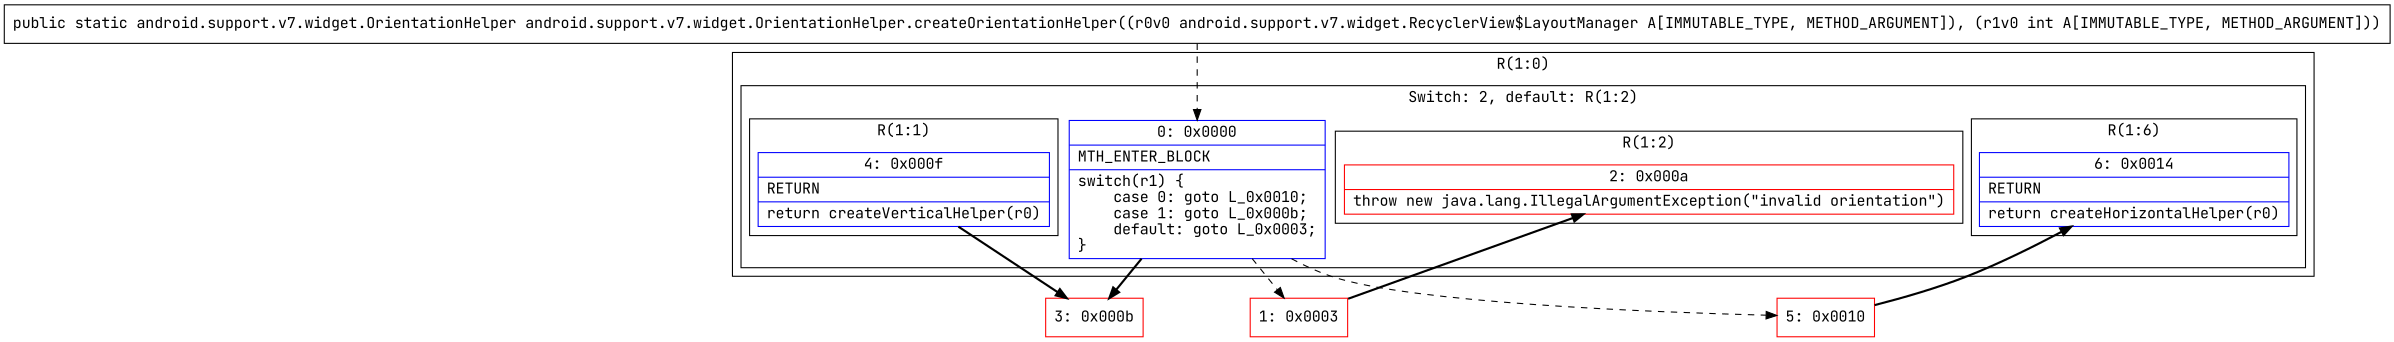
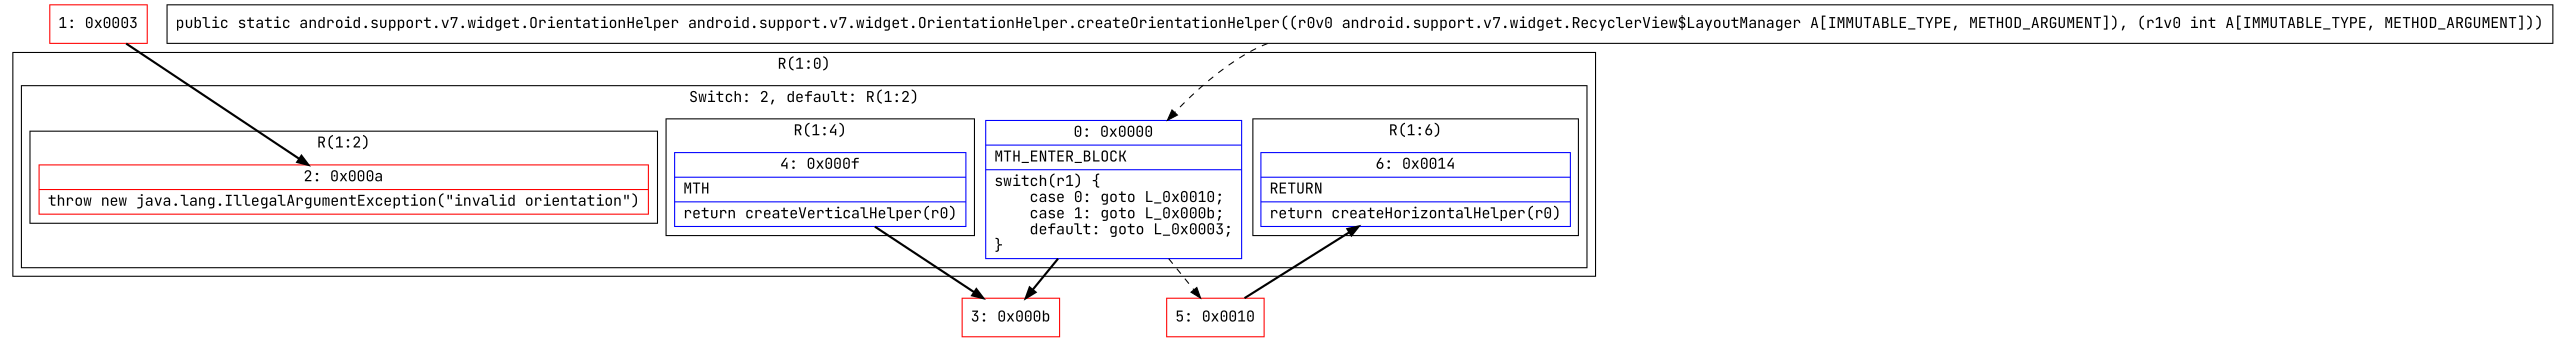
cluster "R(1:1)": label "R(1:1)" -> "R(1:4)"
node "4: 0x000f": text "RETURN" -> "MTH"
edge "0: 0x0000" -> "1: 0x0003": removed
